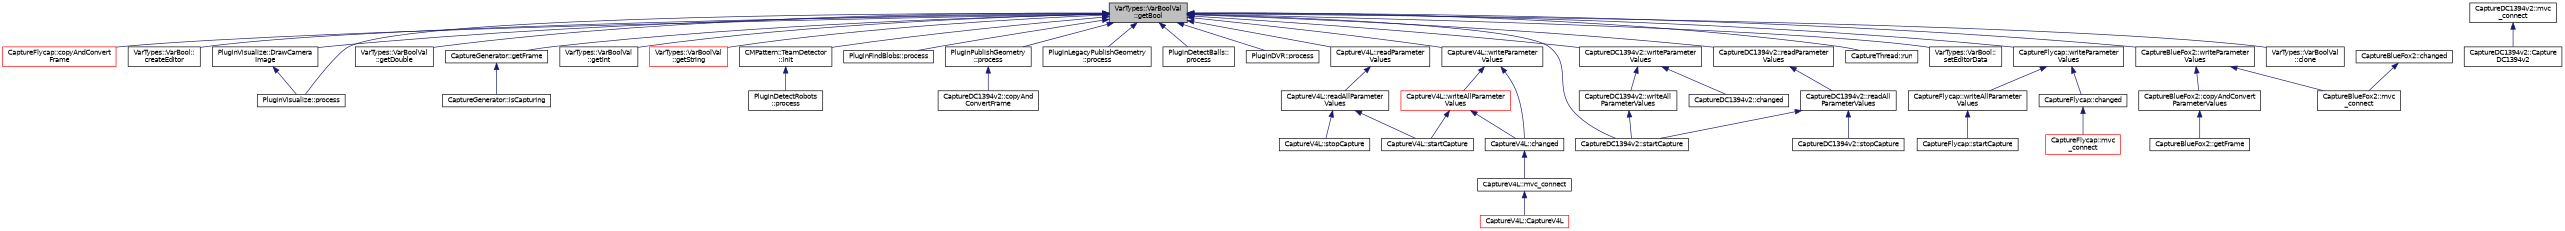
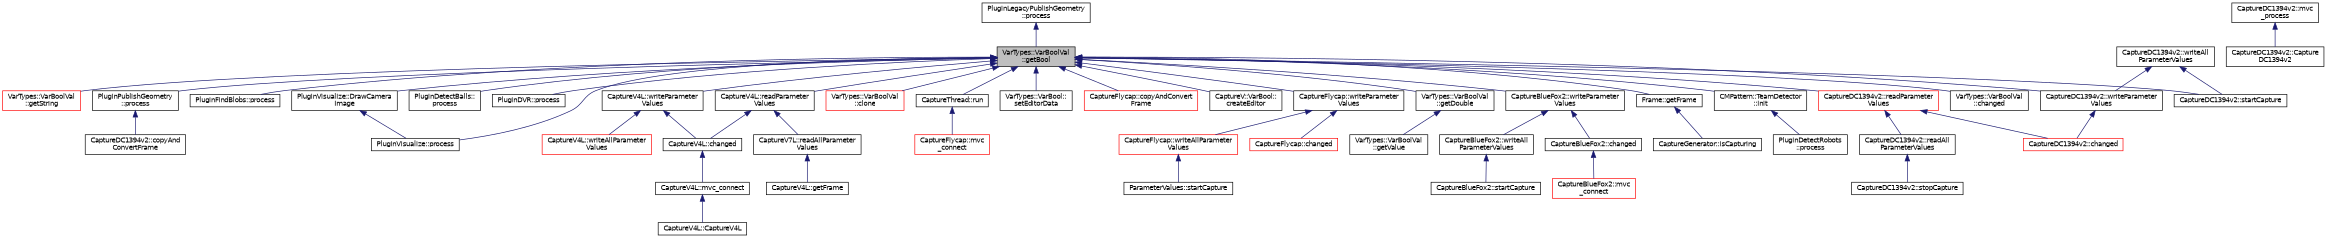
node "CaptureDC1394v2::mvc _connect": label "CaptureDC1394v2::mvc _connect" -> "CaptureDC1394v2::mvc _process"
edge "PluginLegacyPublishGeometry ::process" -> "VarTypes::VarBoolVal ::getBool": reversed
node "VarTypes::VarBool:: createEditor": label "VarTypes::VarBool:: createEditor" -> "CaptureV::VarBool:: createEditor"
node "CaptureGenerator::getFrame": label "CaptureGenerator::getFrame" -> "Frame::getFrame"
node "VarTypes::VarBoolVal ::getInt": label "VarTypes::VarBoolVal ::getInt" -> "VarTypes::VarBoolVal ::changed"
node "CaptureDC1394v2::readParameter Values": color black -> red
node "VarTypes::VarBoolVal ::clone": color black -> red
edge "CaptureBlueFox2::mvc _connect" -> "CaptureBlueFox2::writeParameter Values": now "CaptureBlueFox2::changed" -> "CaptureBlueFox2::writeParameter Values"
edge "CaptureDC1394v2::writeAll ParameterValues" -> "CaptureDC1394v2::writeParameter Values": reversed
node "CaptureV4L::readAllParameter Values": label "CaptureV4L::readAllParameter Values" -> "CaptureV7L::readAllParameter Values"
node "CaptureDC1394v2::changed": color black -> red
node "CaptureFlycap::writeAllParameter Values": color black -> red
node "CaptureFlycap::changed": color black -> red
node "CaptureBlueFox2::copyAndConvert ParameterValues": label "CaptureBlueFox2::copyAndConvert ParameterValues" -> "CaptureBlueFox2::writeAll ParameterValues"
node "CaptureBlueFox2::mvc _connect": color black -> red
edge "CaptureFlycap::mvc _connect" -> "CaptureFlycap::changed": now "CaptureFlycap::mvc _connect" -> "CaptureThread::run"
edge "CaptureDC1394v2::startCapture" -> "CaptureDC1394v2::readAll ParameterValues": removed
edge "CaptureDC1394v2::changed" -> "CaptureDC1394v2::readParameter Values": added
edge "CaptureV4L::changed" -> "CaptureV4L::writeAllParameter Values": now "CaptureV4L::changed" -> "CaptureV4L::readParameter Values"
node "CaptureV4L::stopCapture": label "CaptureV4L::stopCapture" -> "CaptureV4L::getFrame"
node "VarTypes::VarBoolVal ::getValue": added
node "CaptureV4L::startCapture": removed
node "CaptureFlycap::startCapture": label "CaptureFlycap::startCapture" -> "ParameterValues::startCapture"
node "CaptureBlueFox2::getFrame": label "CaptureBlueFox2::getFrame" -> "CaptureBlueFox2::startCapture"
node "CaptureV4L::CaptureV4L": color red -> black
